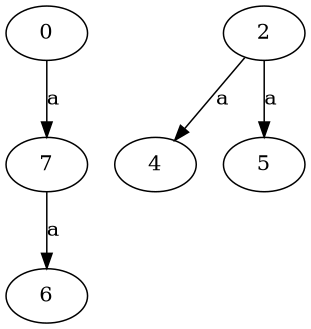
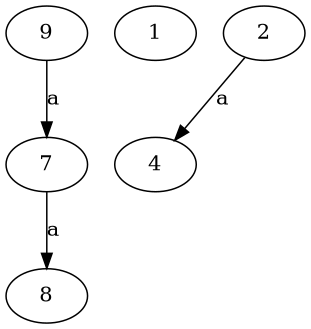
node "0": label "0" -> "9"
node "1": added
node "5": removed
node "6": label "6" -> "8"
